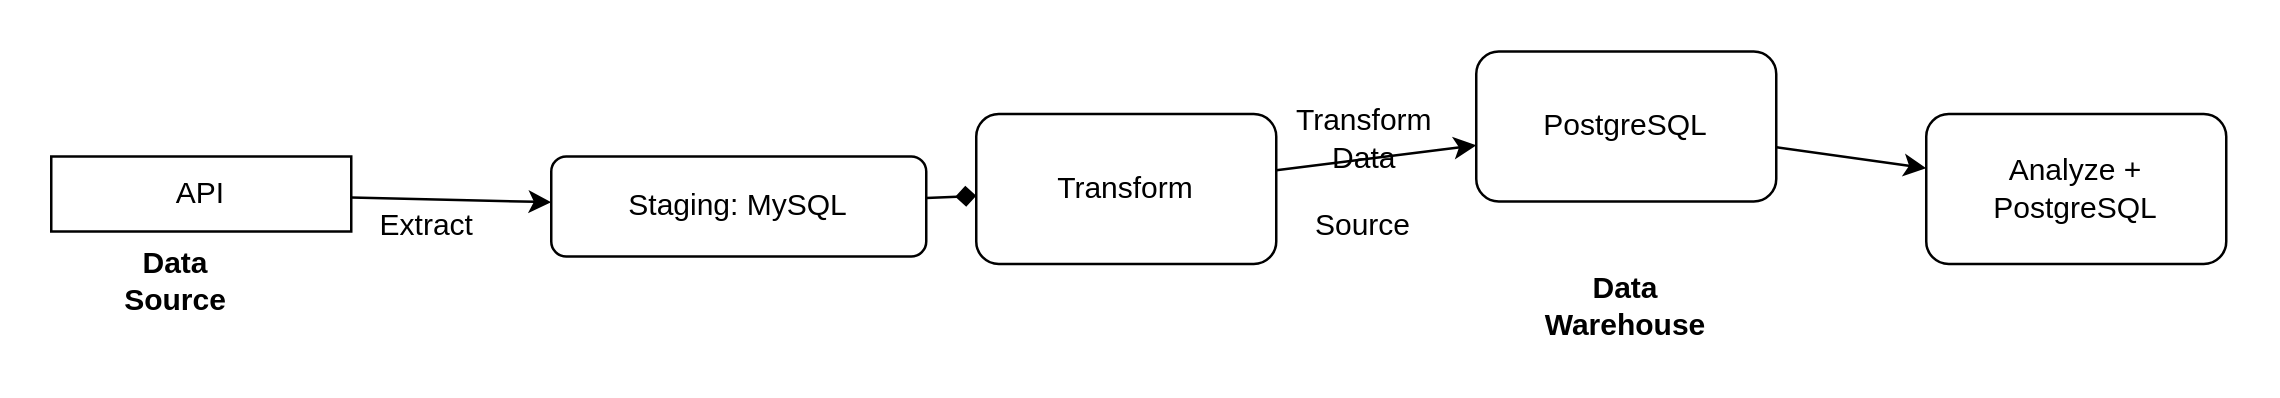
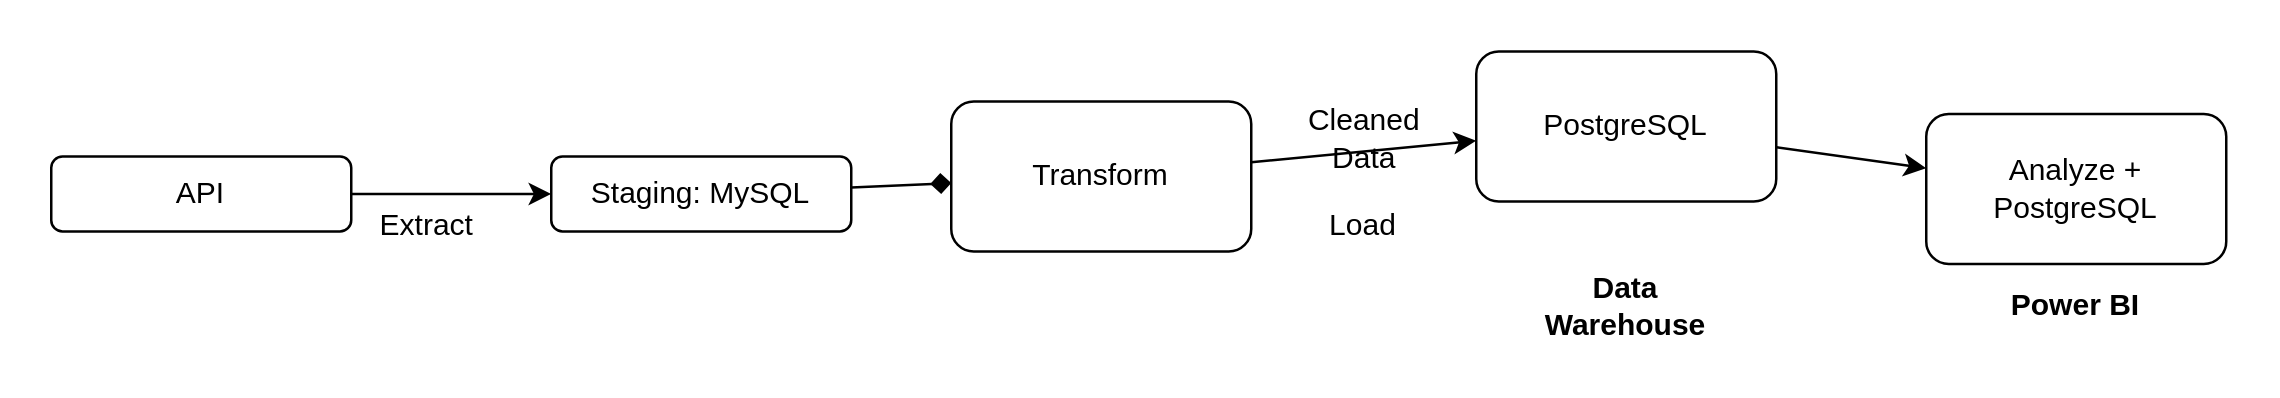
node "Transform Data": label "Transform Data" -> "Cleaned Data"
node "Transform": moved (1126, 189) -> (1101, 176)
node "API": shape rectangle -> rounded rectangle
node "Staging: MySQL": size 375x100 -> 300x75
node "Source": label "Source" -> "Load"
node "Data Source": removed
node "Power BI": added
